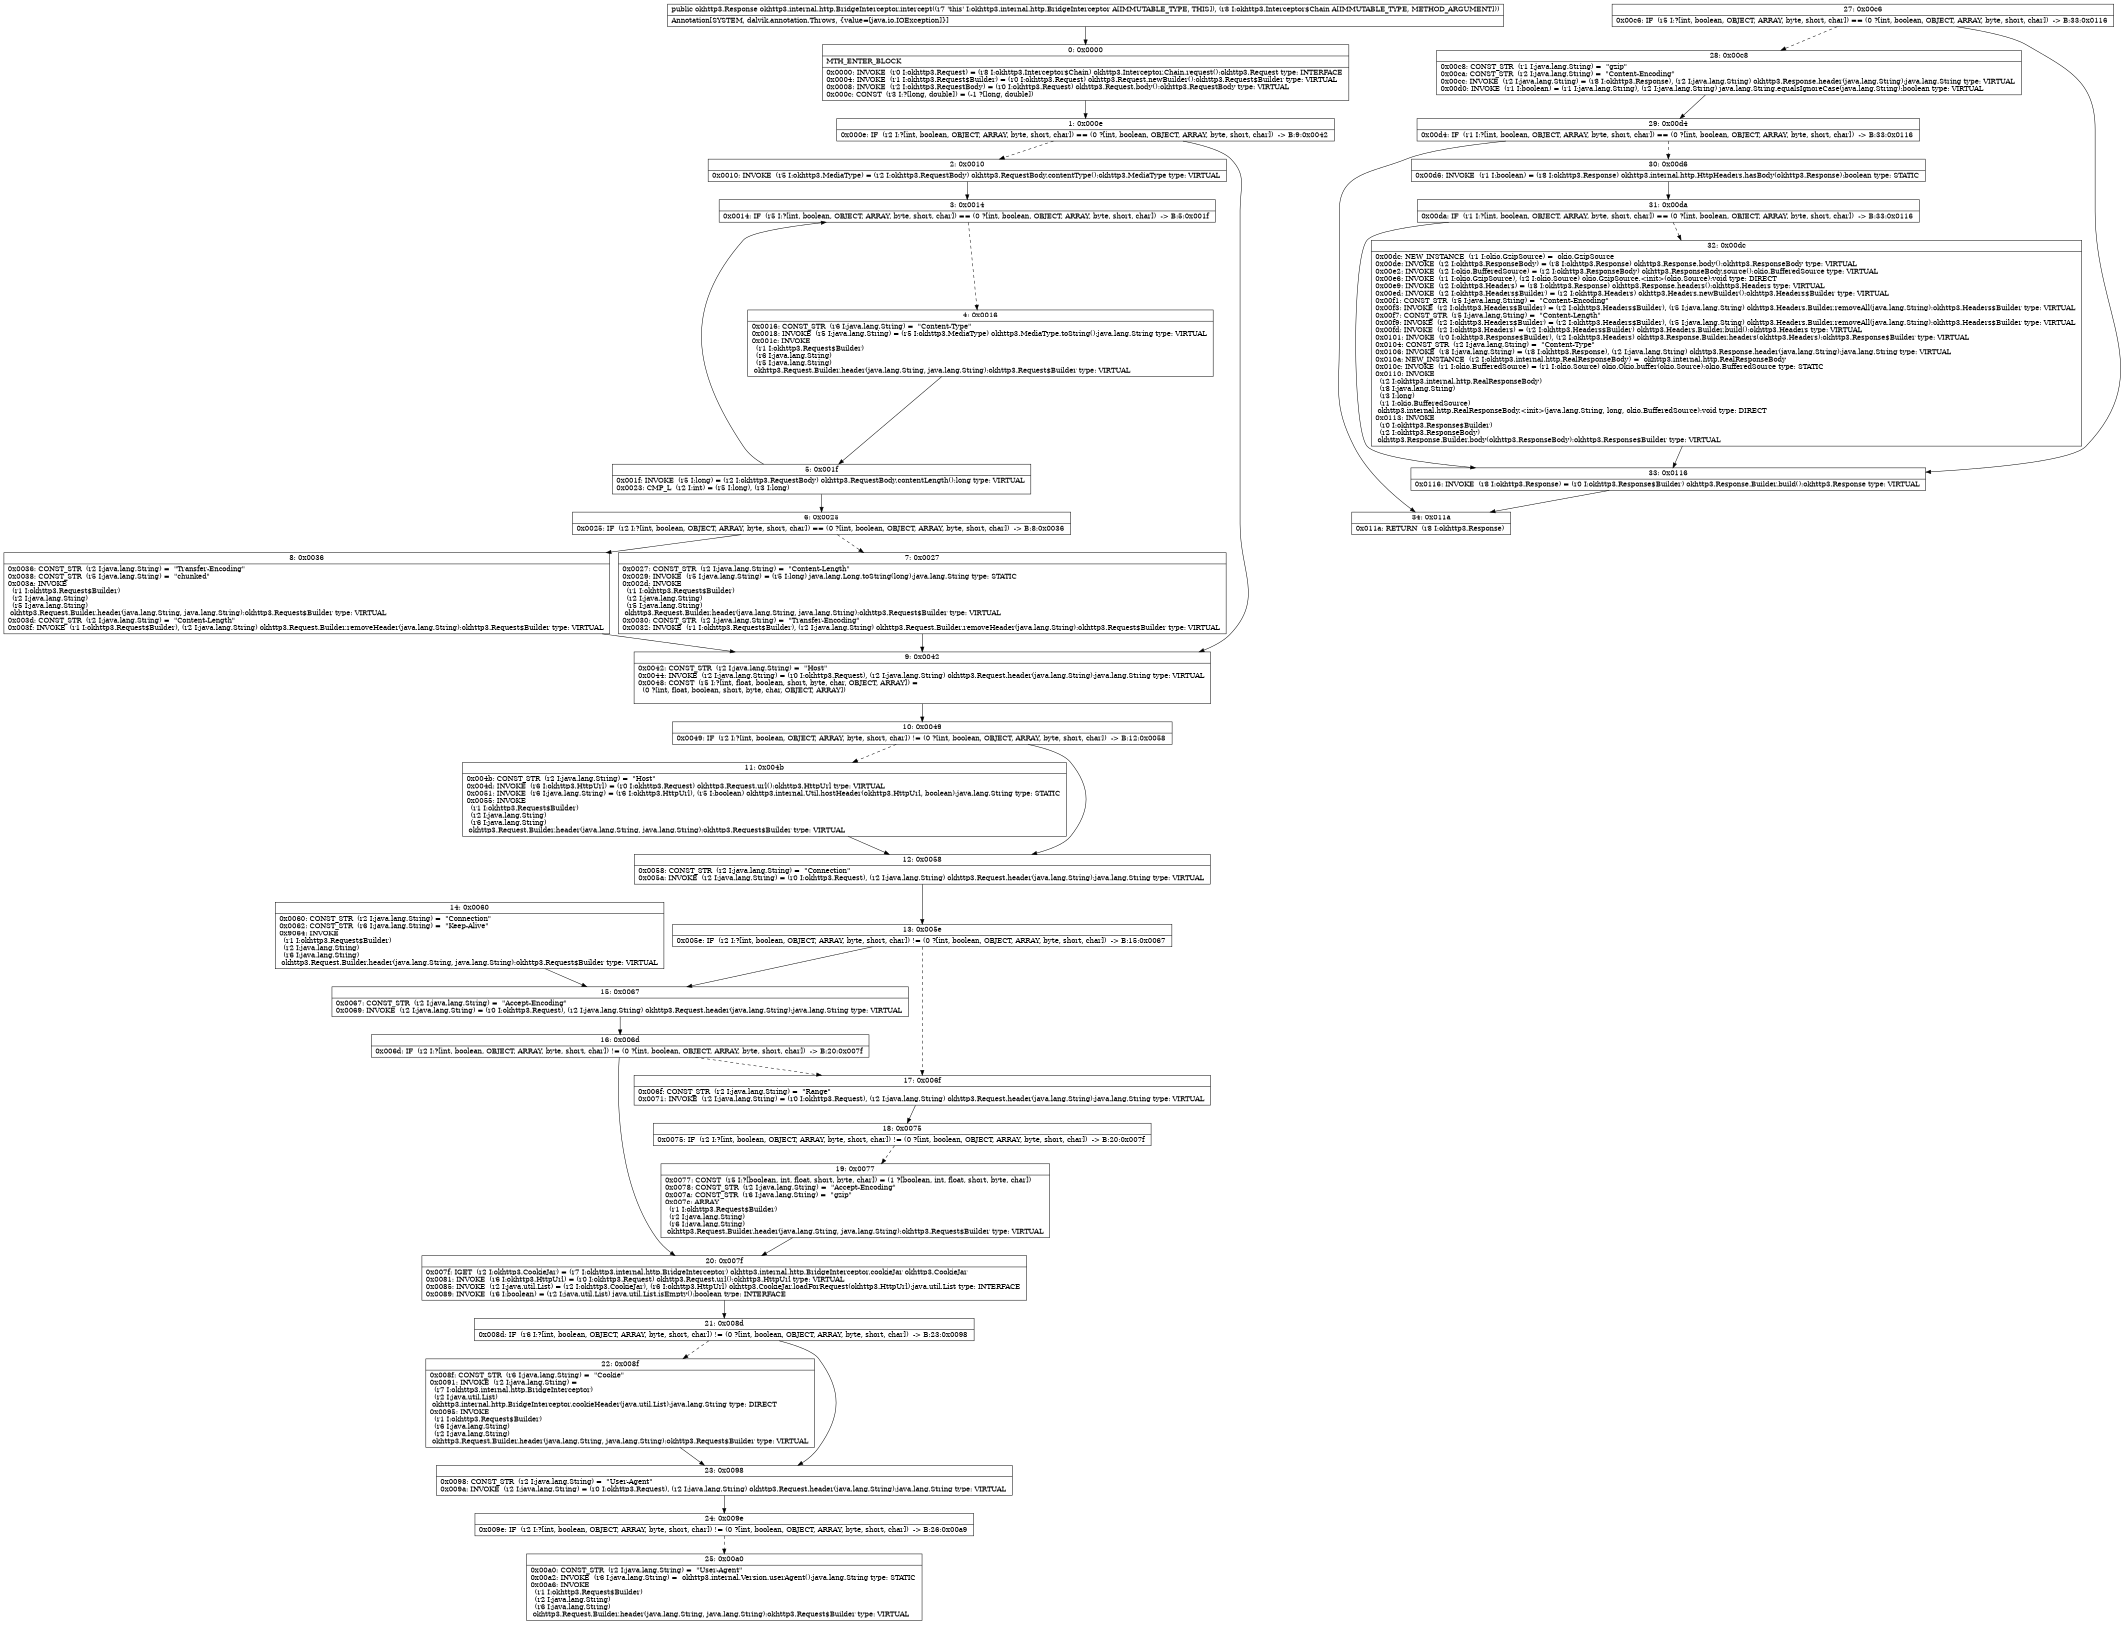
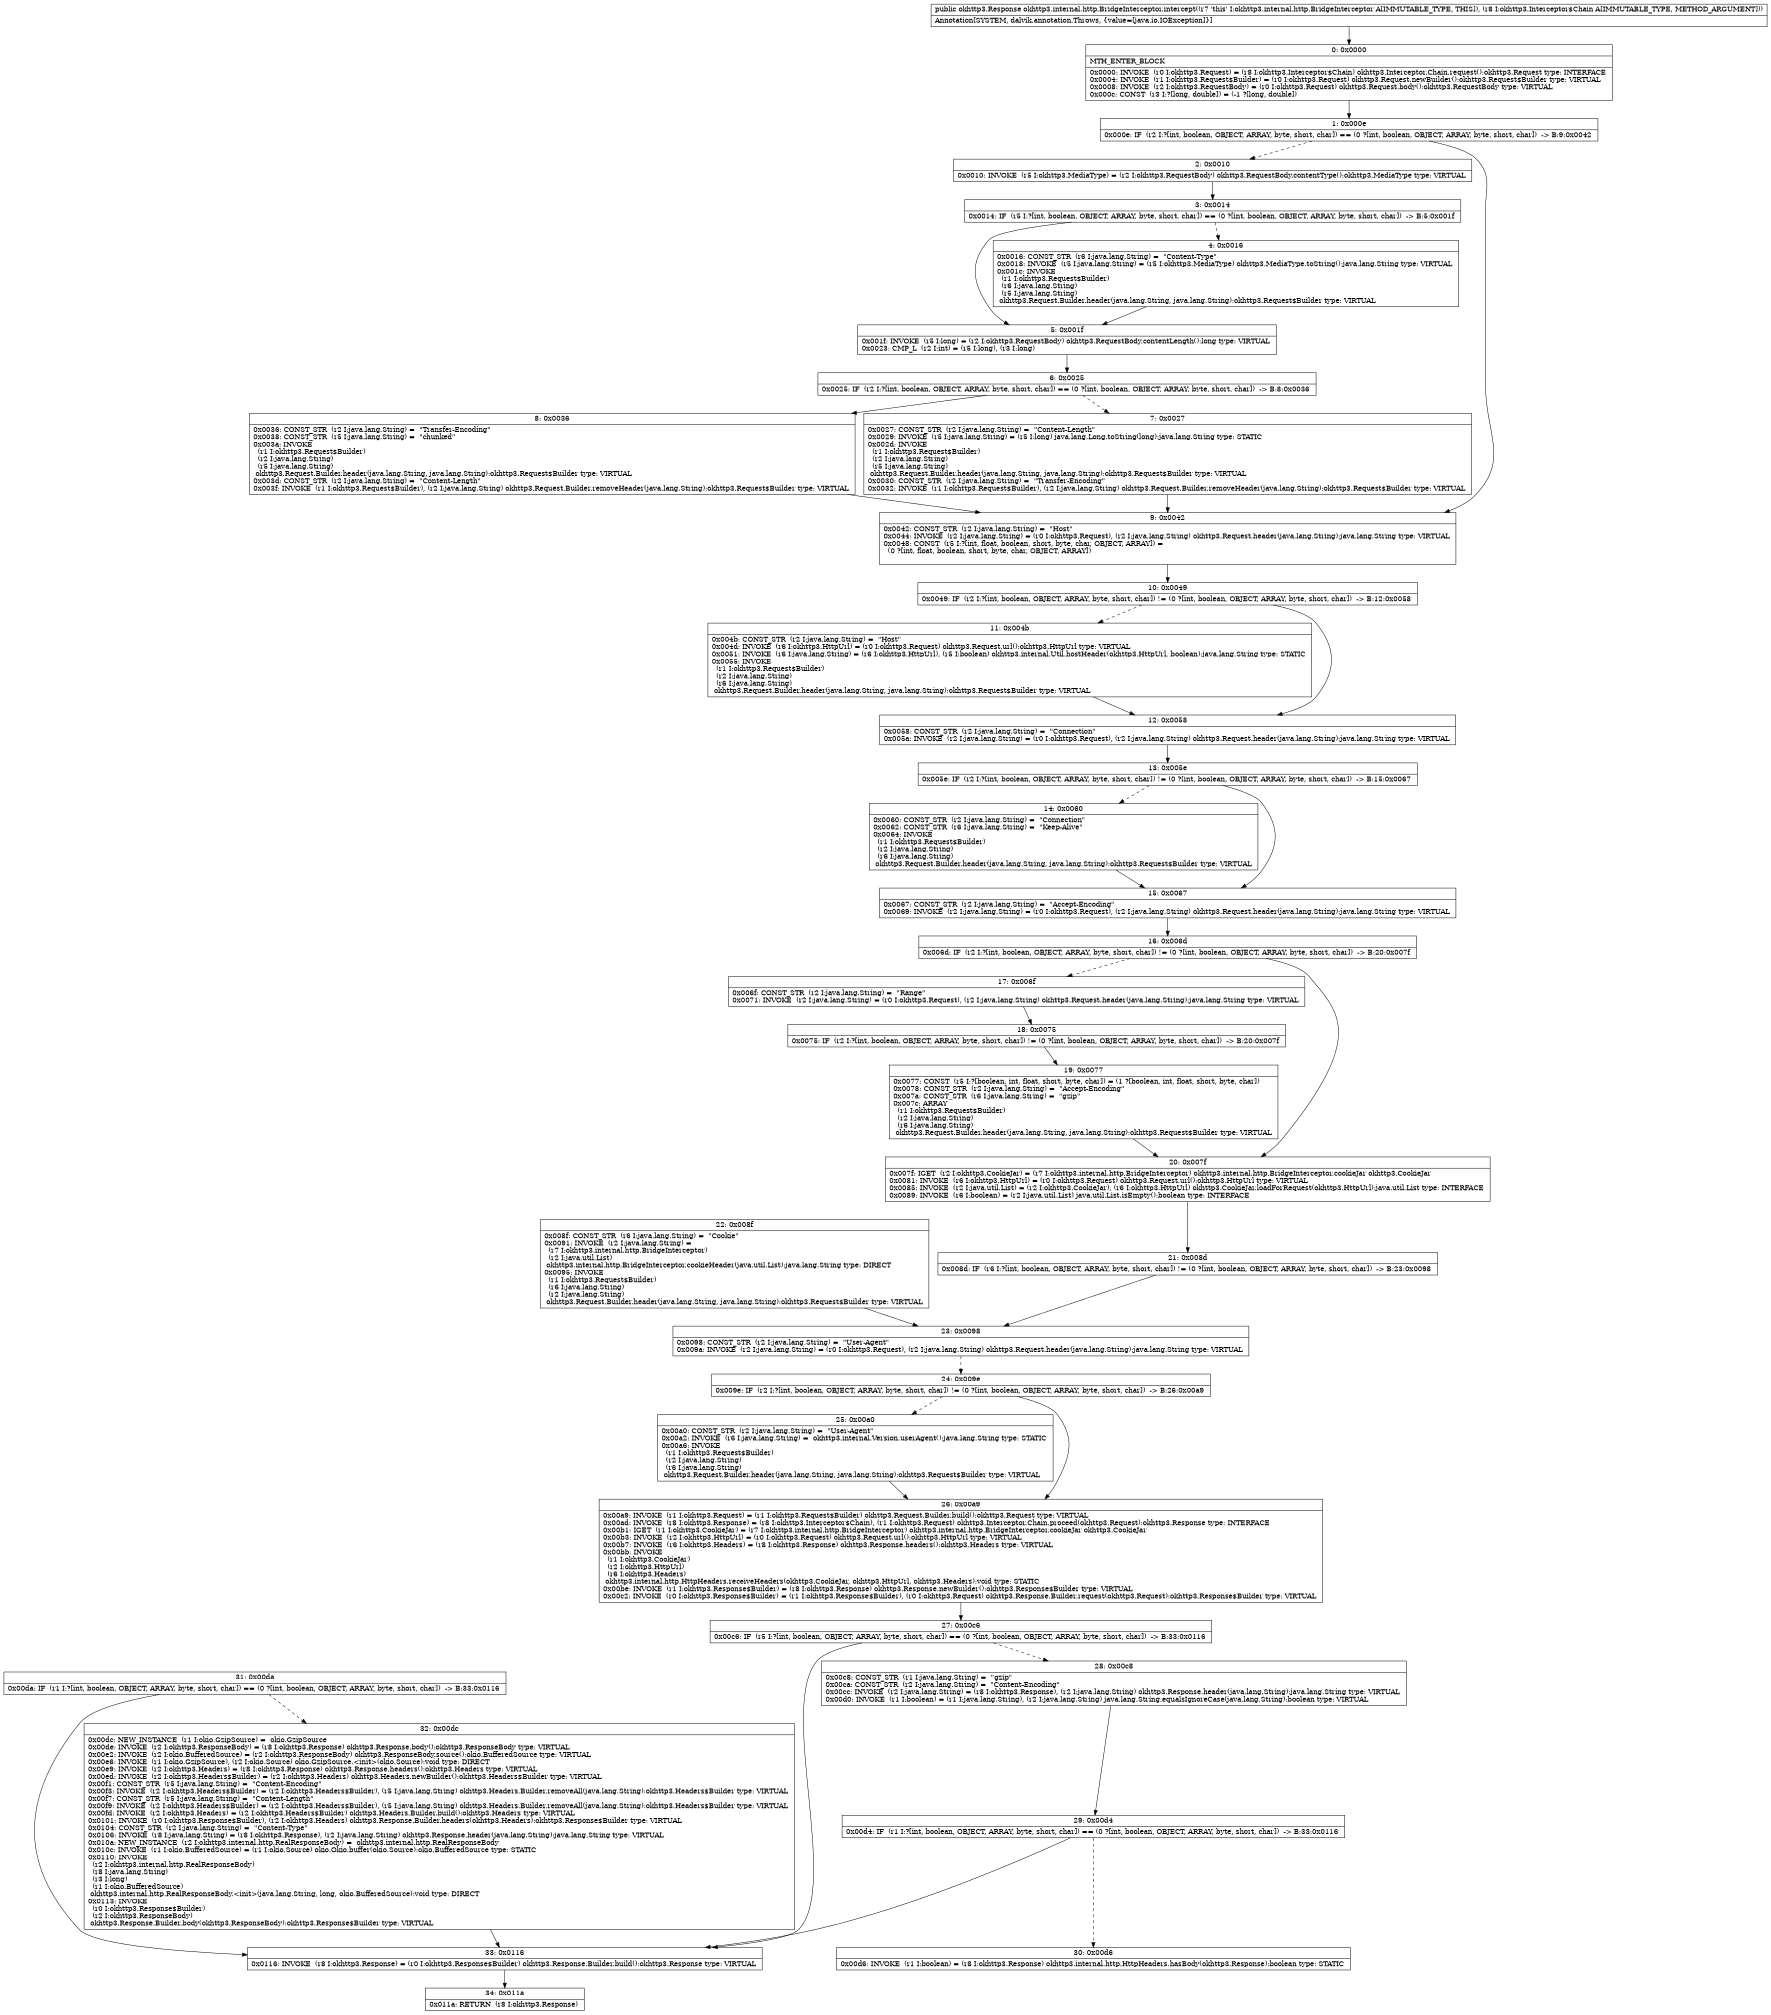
edge "30: 0x00d6" -> "31: 0x00da": removed
edge "29: 0x00d4" -> "34: 0x011a": now "29: 0x00d4" -> "33: 0x0116"
edge "5: 0x001f" -> "3: 0x0014": reversed
node "14: 0x0060": text "0x9064: INVOKE" -> "0x0064: INVOKE"
edge "13: 0x005e" -> "17: 0x006f": now "13: 0x005e" -> "14: 0x0060"
edge "18: 0x0075" -> "19: 0x0077": style dashed -> solid
edge "21: 0x008d" -> "22: 0x008f": removed
edge "23: 0x0098" -> "24: 0x009e": style solid -> dashed
node "26: 0x00a9": added
